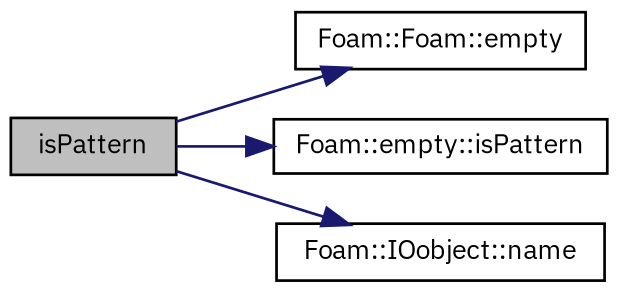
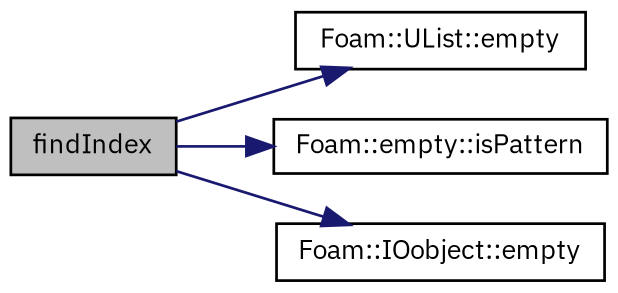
node "Foam::Foam::empty": label "Foam::Foam::empty" -> "Foam::UList::empty"
node "isPattern": label "isPattern" -> "findIndex"
node "Foam::IOobject::name": label "Foam::IOobject::name" -> "Foam::IOobject::empty"
